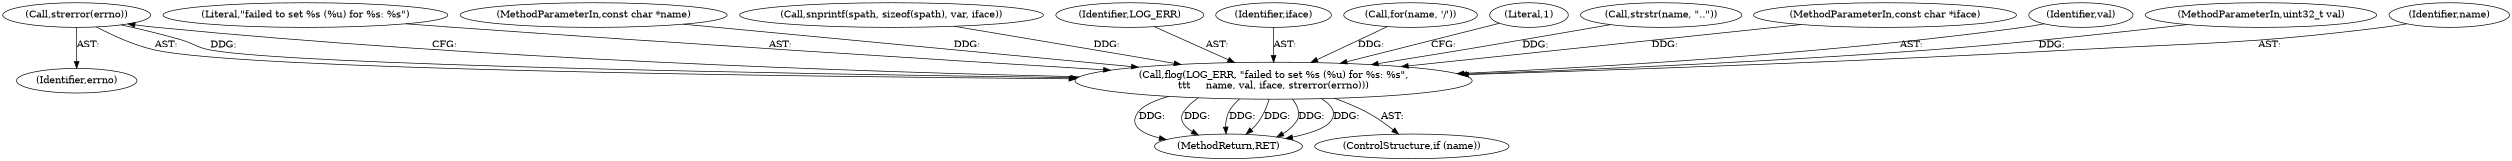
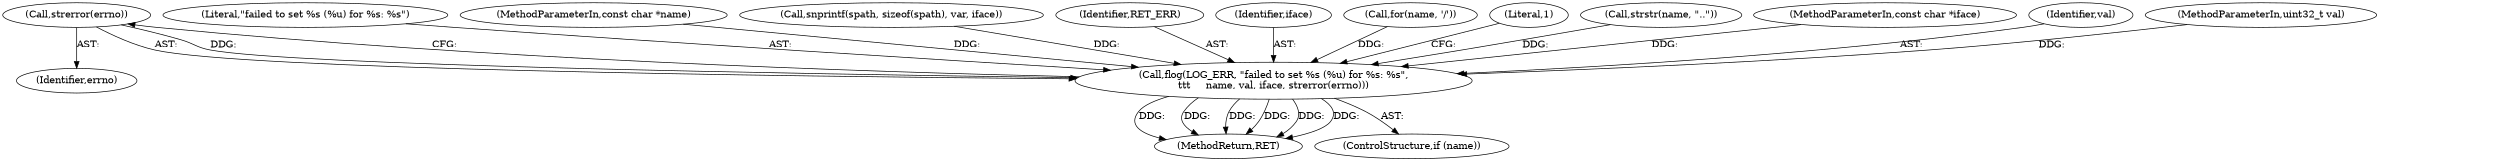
node "(Identifier,LOG_ERR)": label "(Identifier,LOG_ERR)" -> "(Identifier,RET_ERR)"
node "(Identifier,name)": removed
